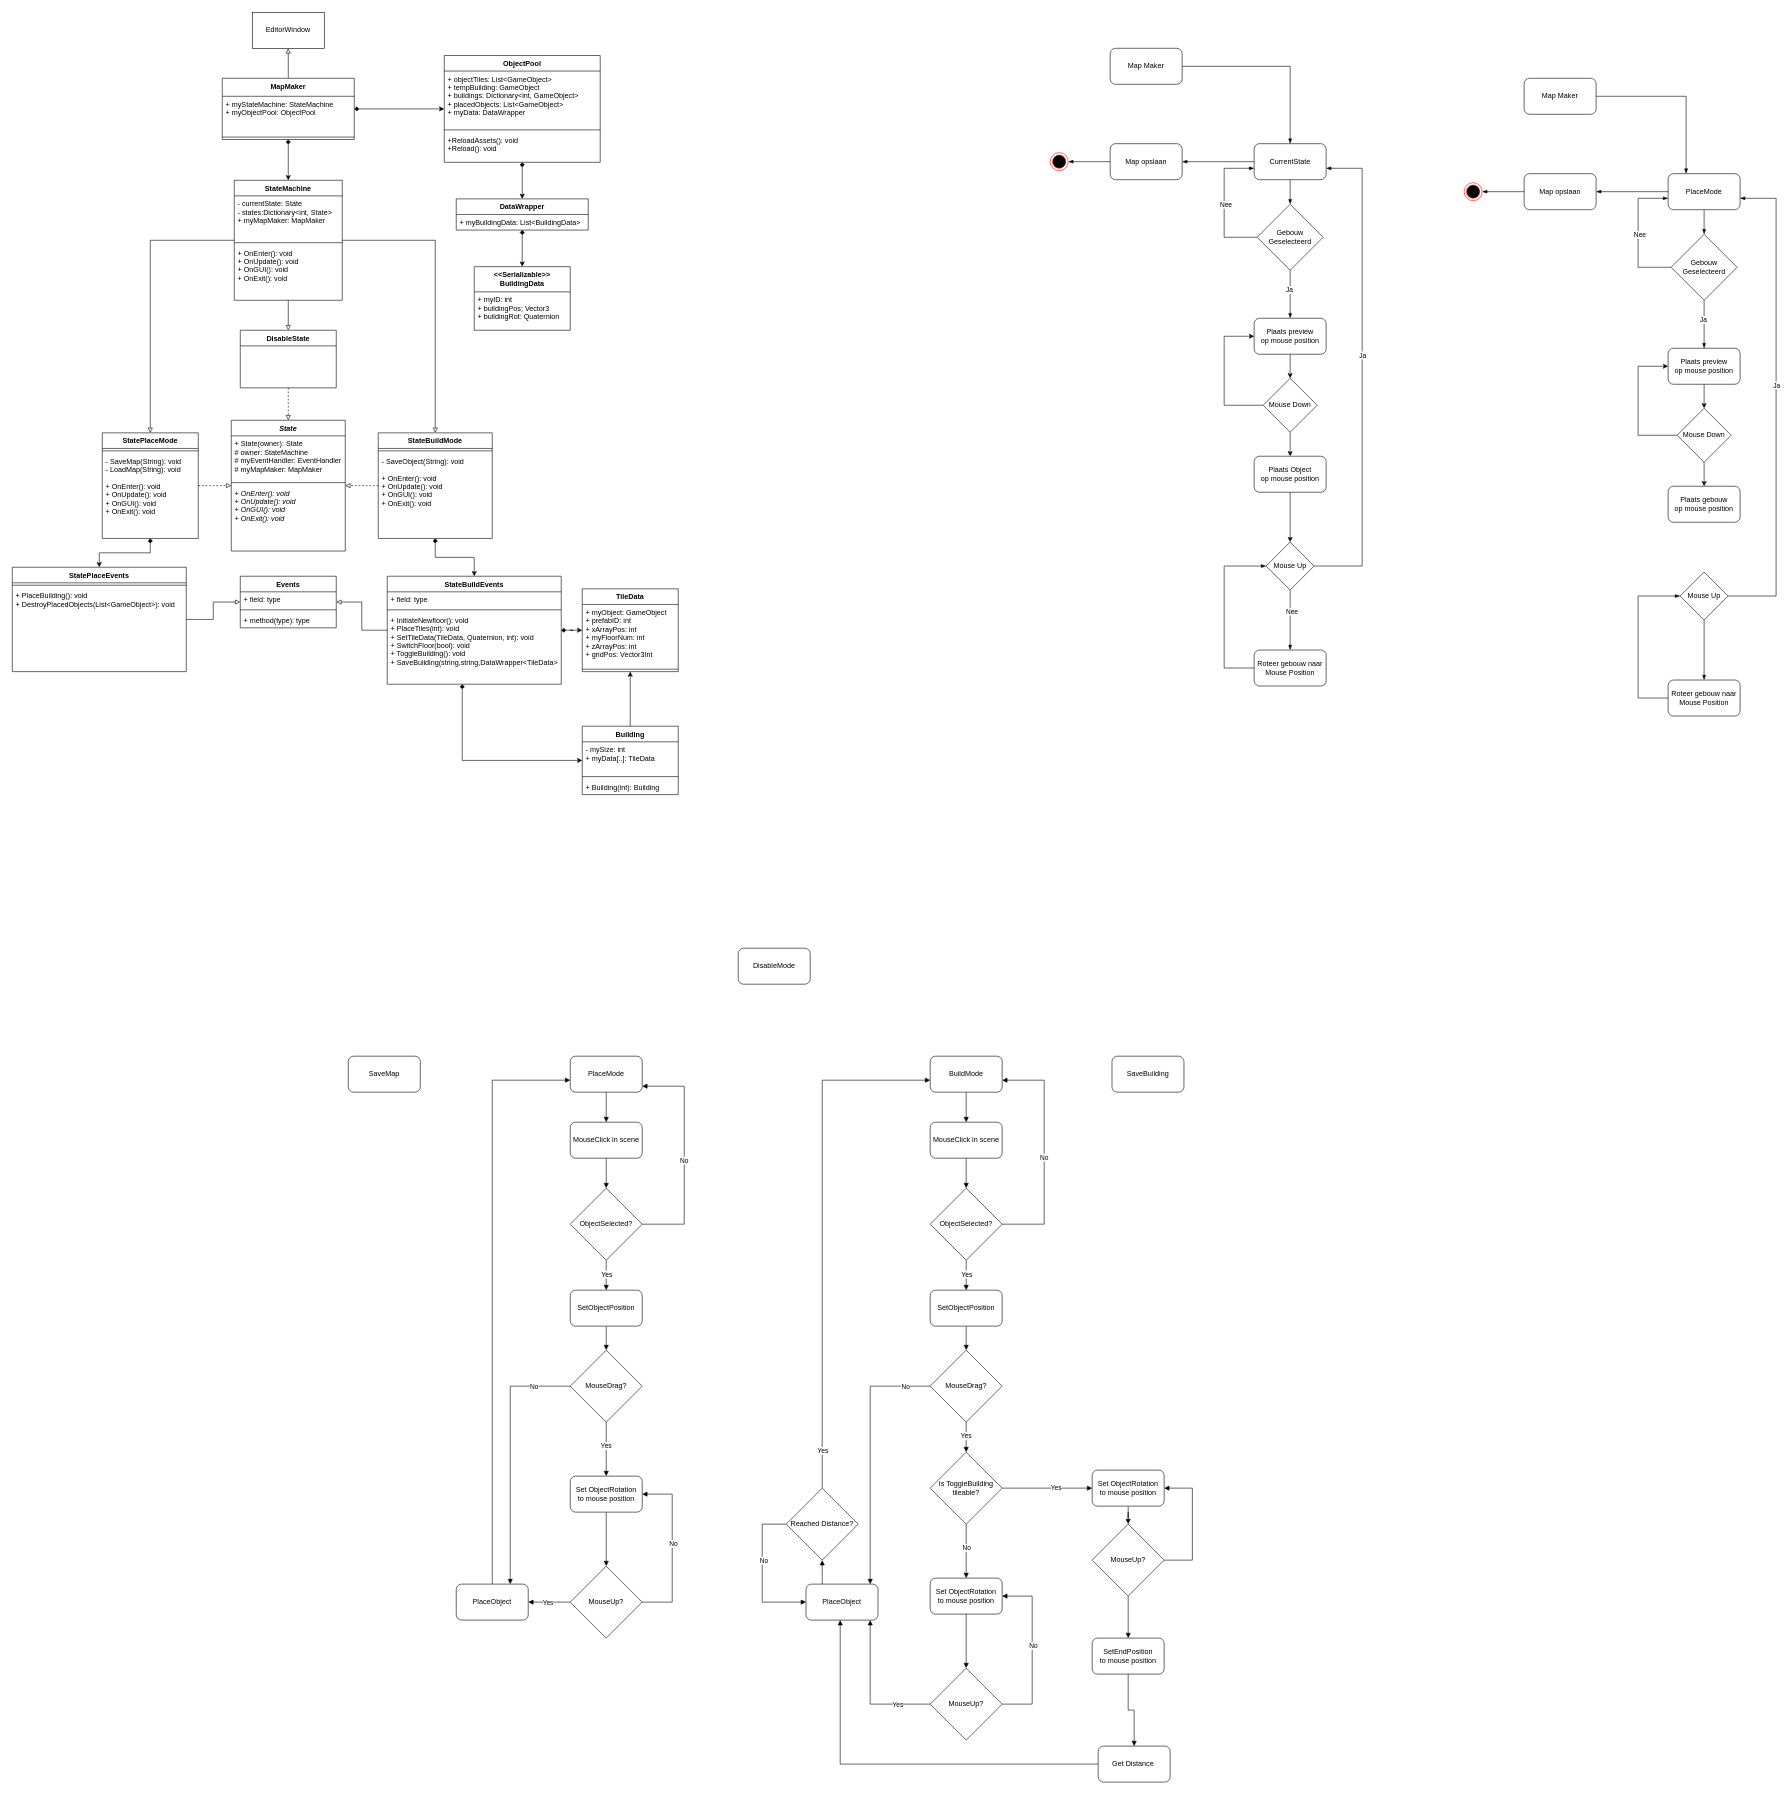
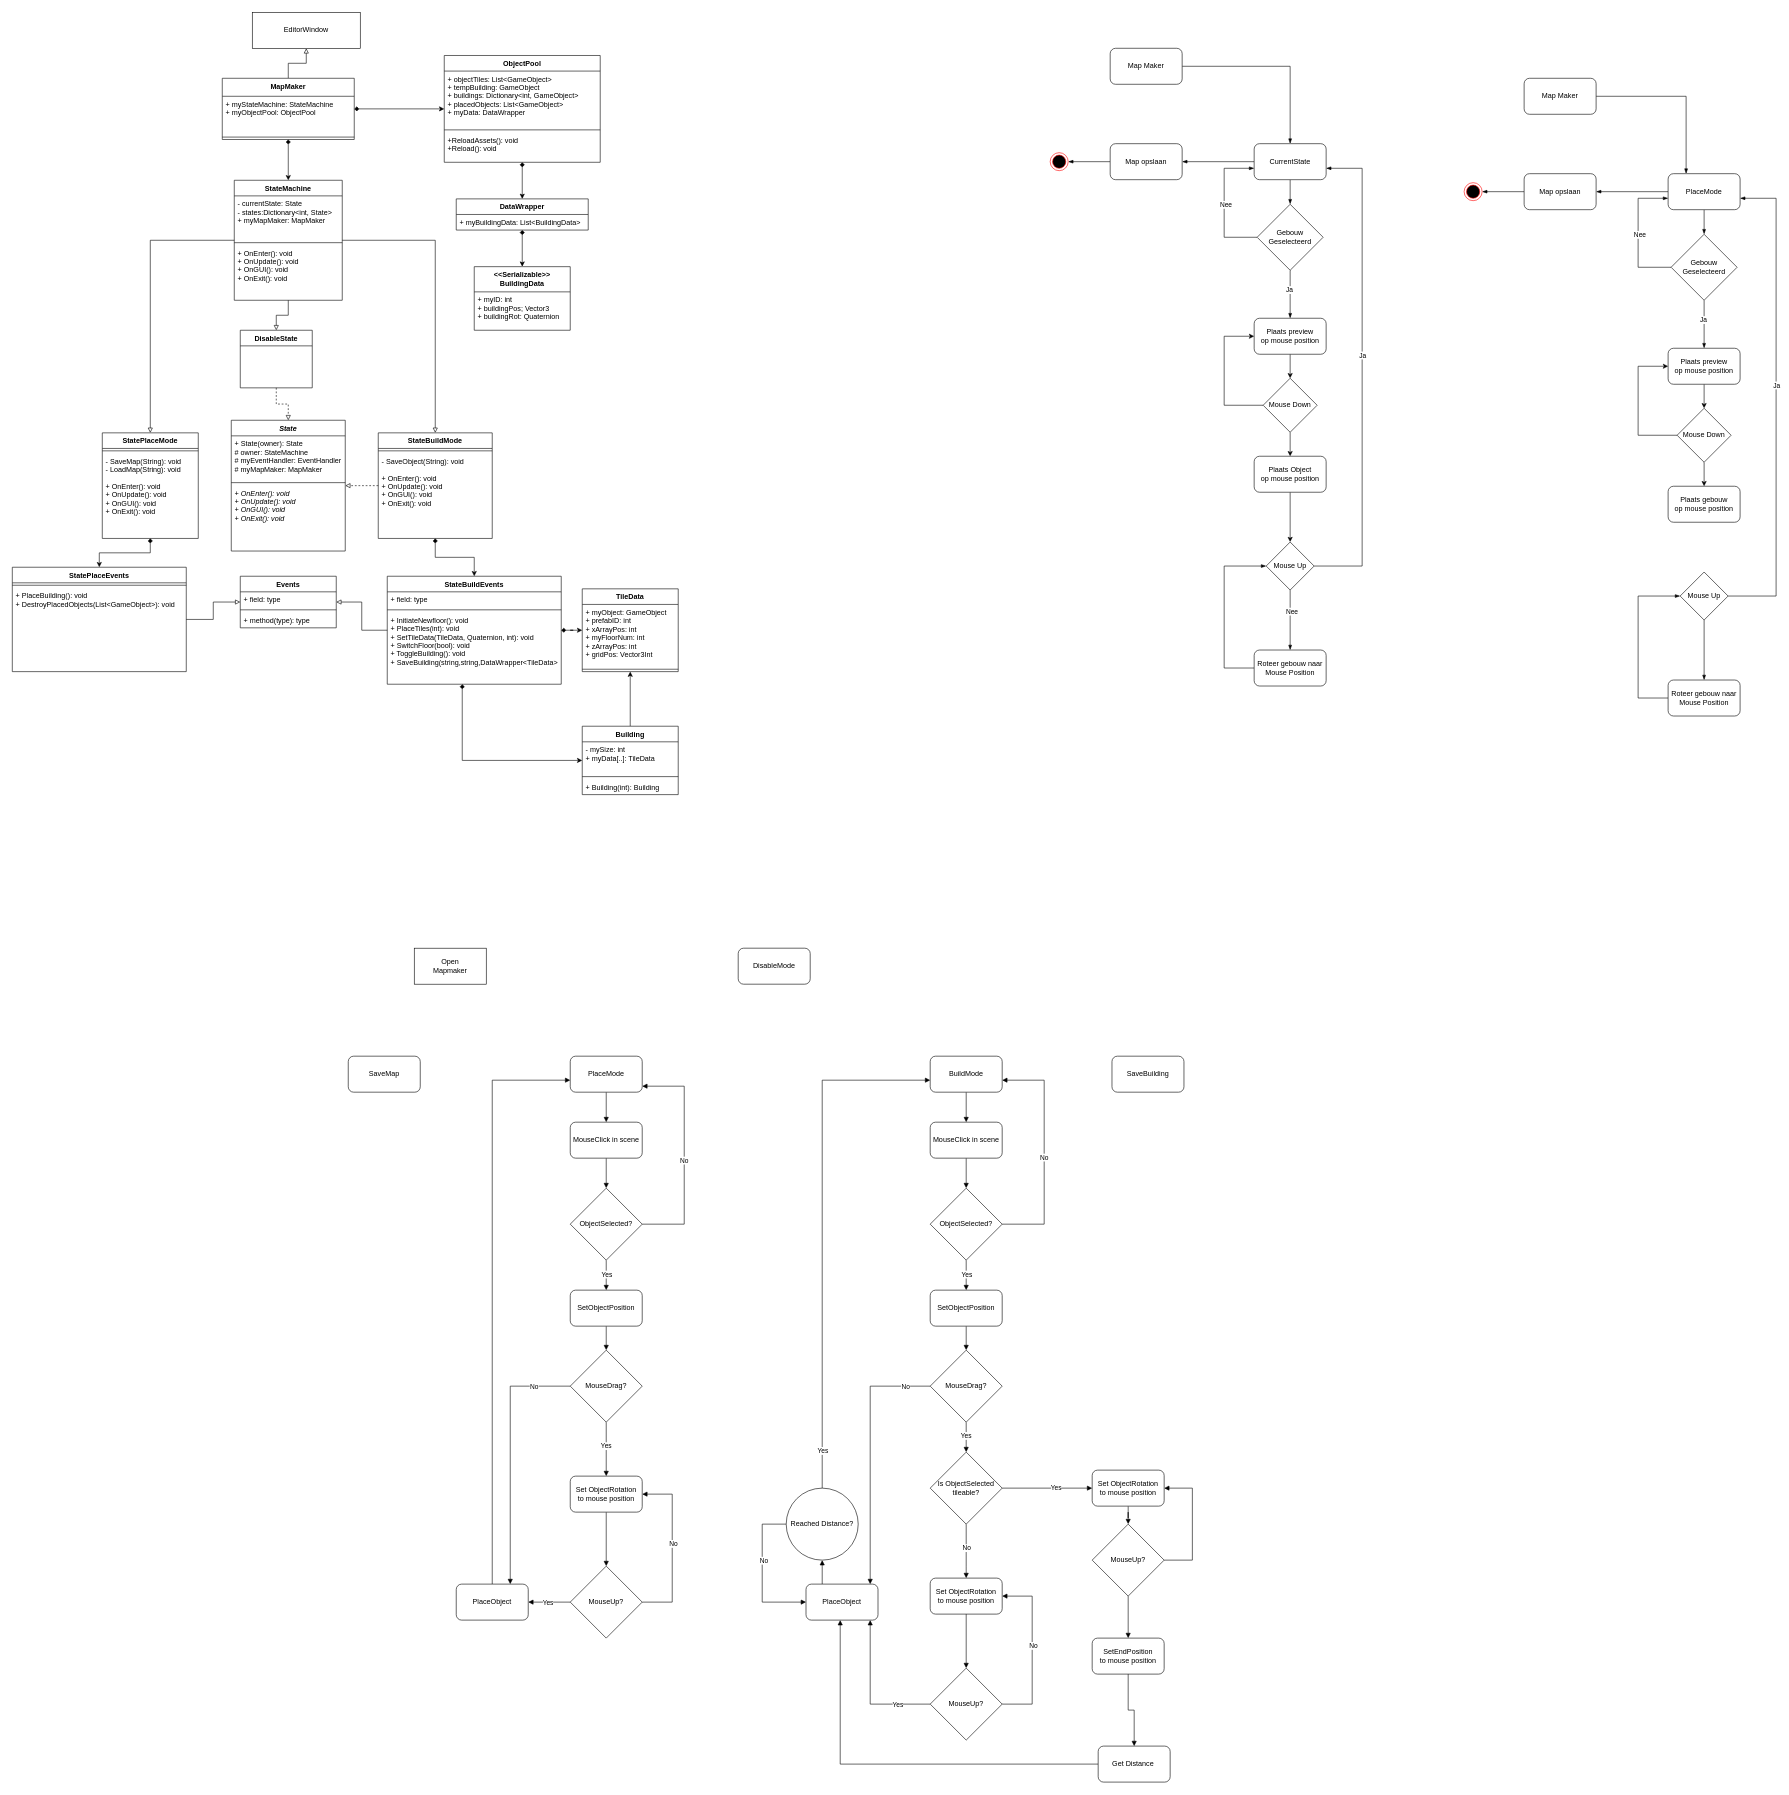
node "EditorWindow": size 72x36 -> 108x36
node "DisableState": size 96x58 -> 72x58
edge "StatePlaceMode" -> "State": removed
node "Open Mapmaker": added
node "Is ToggleBuilding tileable?": label "Is ToggleBuilding tileable?" -> "Is ObjectSelected tileable?"
node "Reached Distance?": shape diamond -> ellipse
